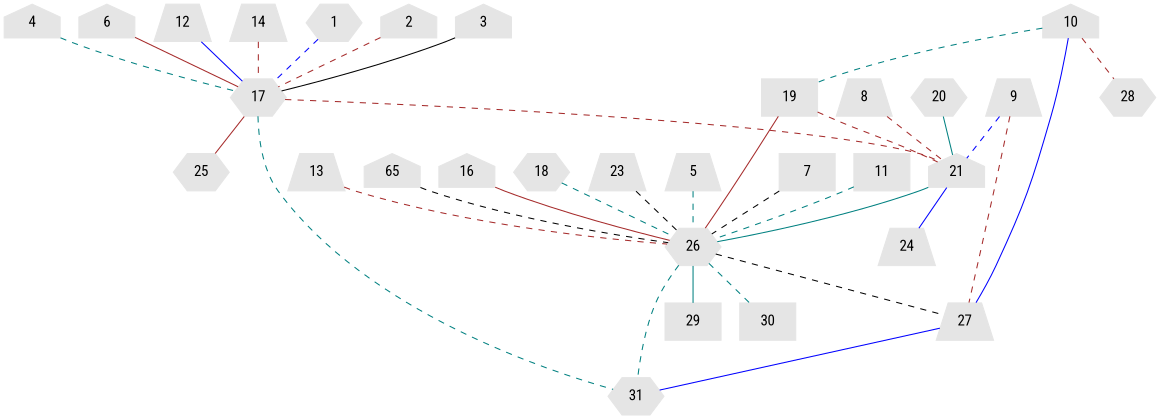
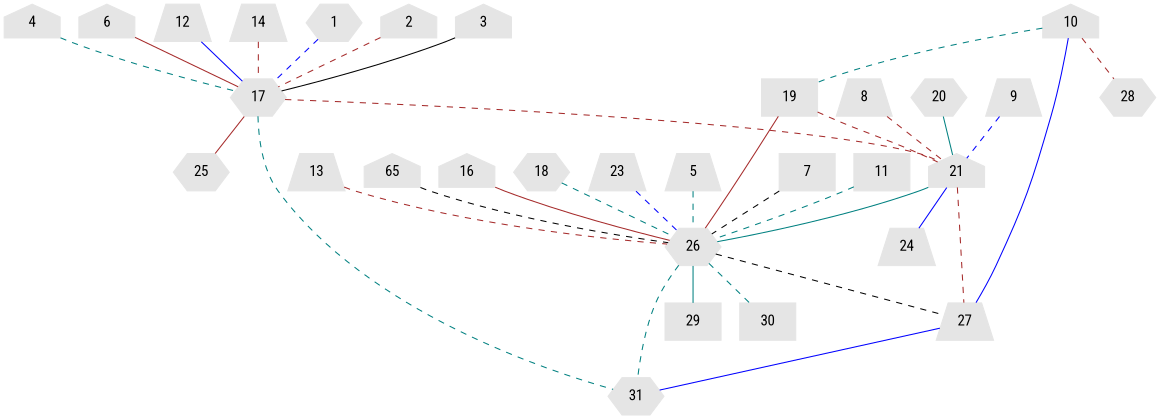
edge "9" -- "27": now "21" -- "27"
edge "23" -- "26": color black -> blue
